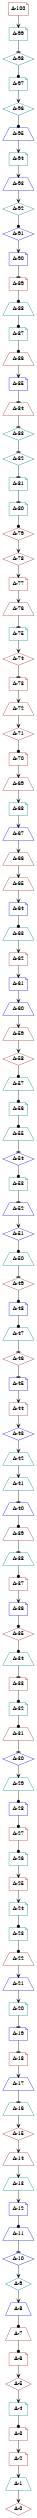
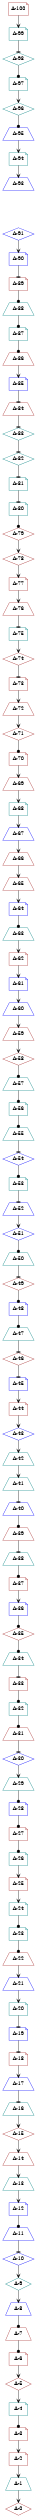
node "A-92": removed
